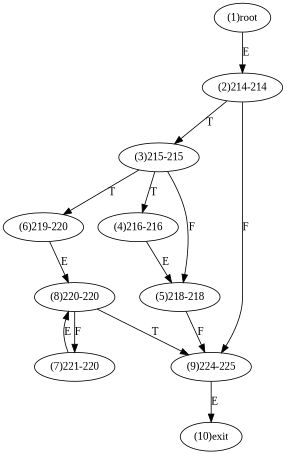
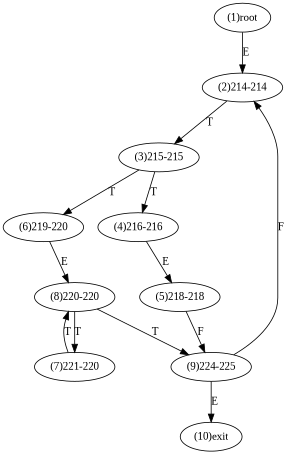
edge "(3)215-215" -> "(5)218-218": removed, label "F"
edge "(2)214-214" -> "(9)224-225": reversed
edge "(7)221-220" -> "(8)220-220": label "E" -> "T"
edge "(8)220-220" -> "(7)221-220": label "F" -> "T"
